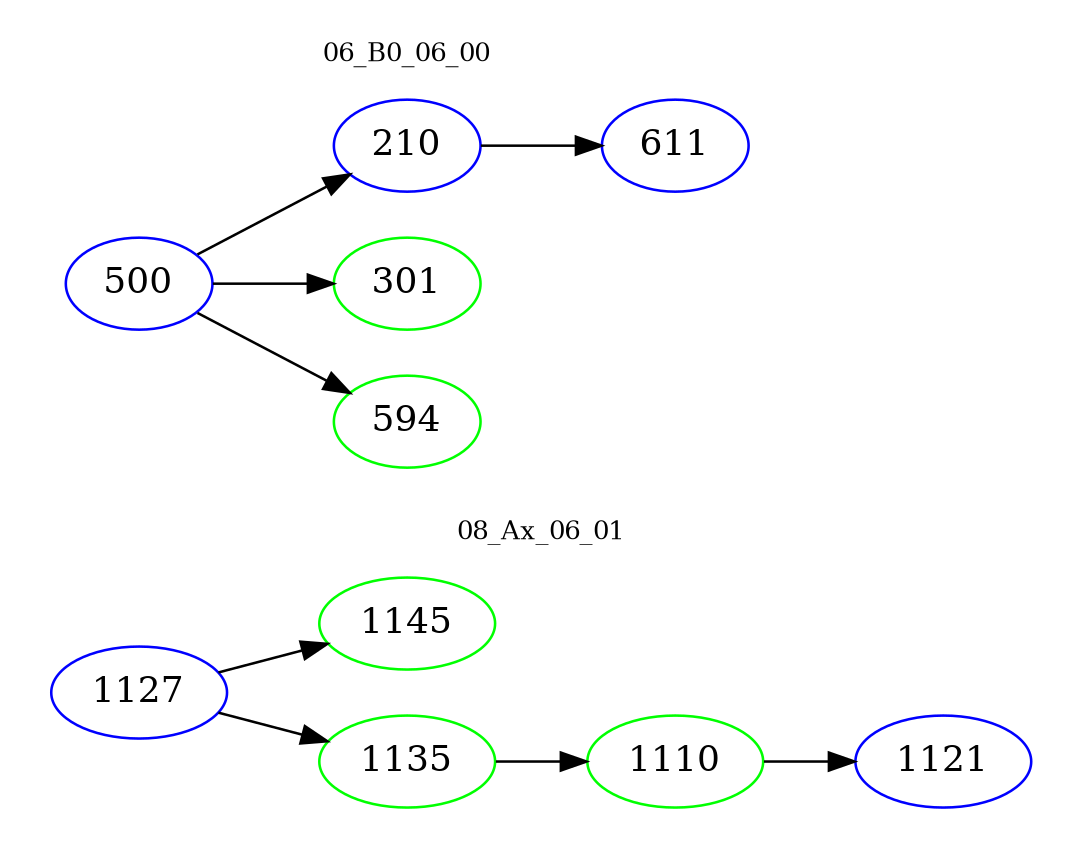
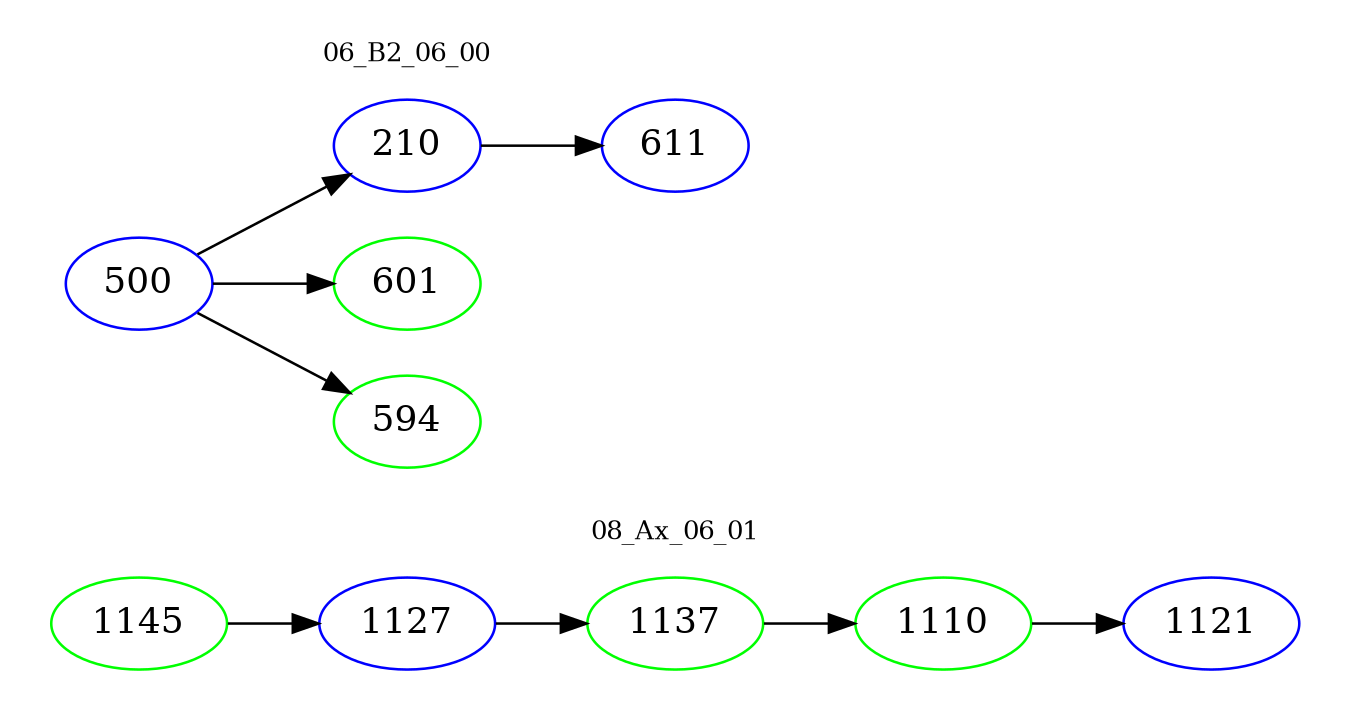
cluster "06_B0_06_00": label "06_B0_06_00" -> "06_B2_06_00"
node "301": label "301" -> "601"
edge "1127" -> "1145": reversed
node "1135": label "1135" -> "1137"
